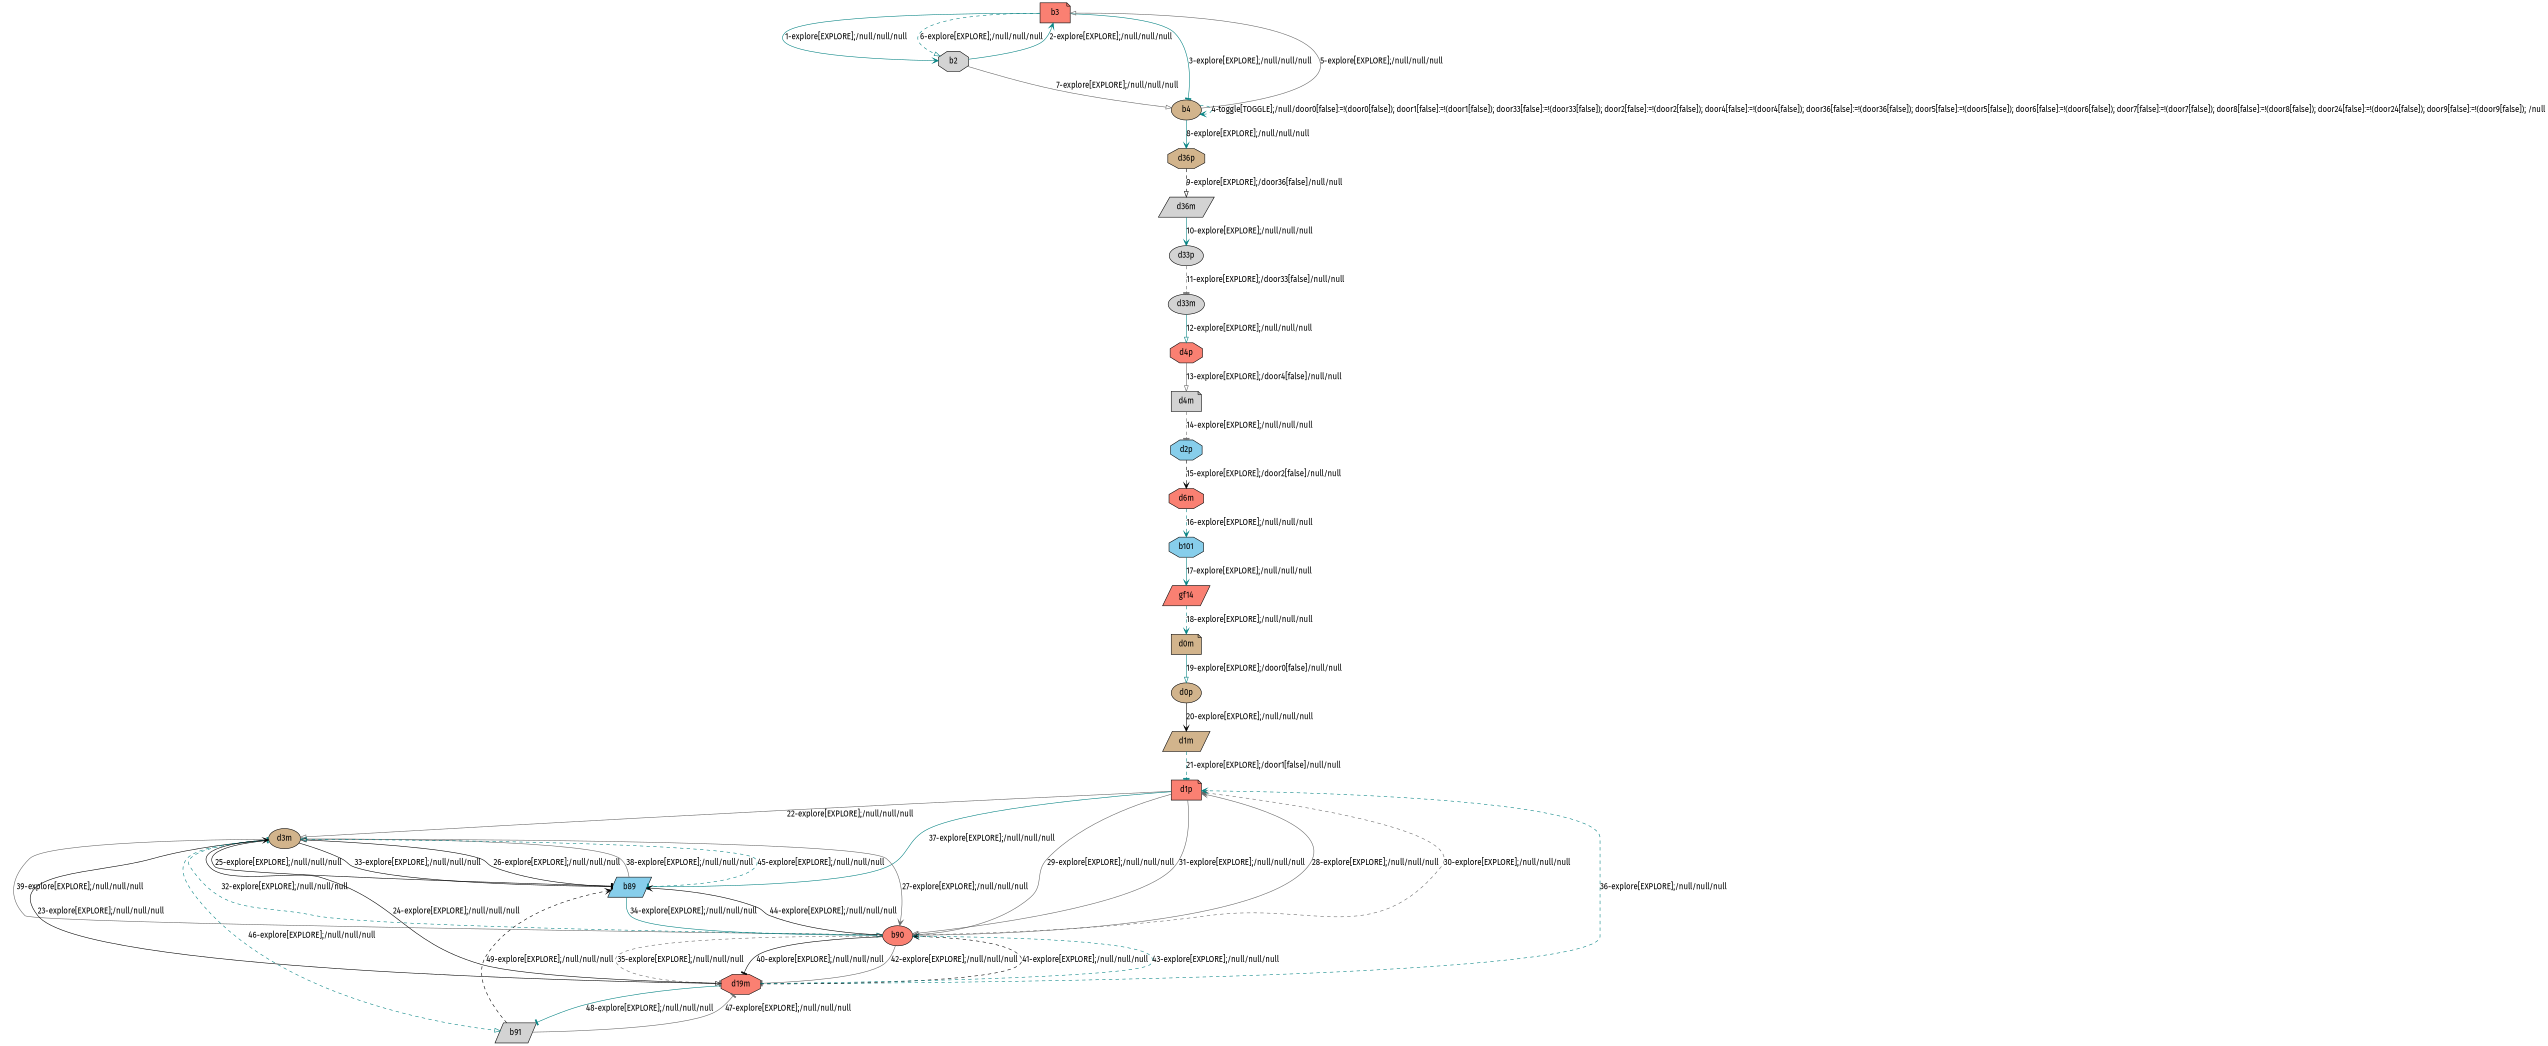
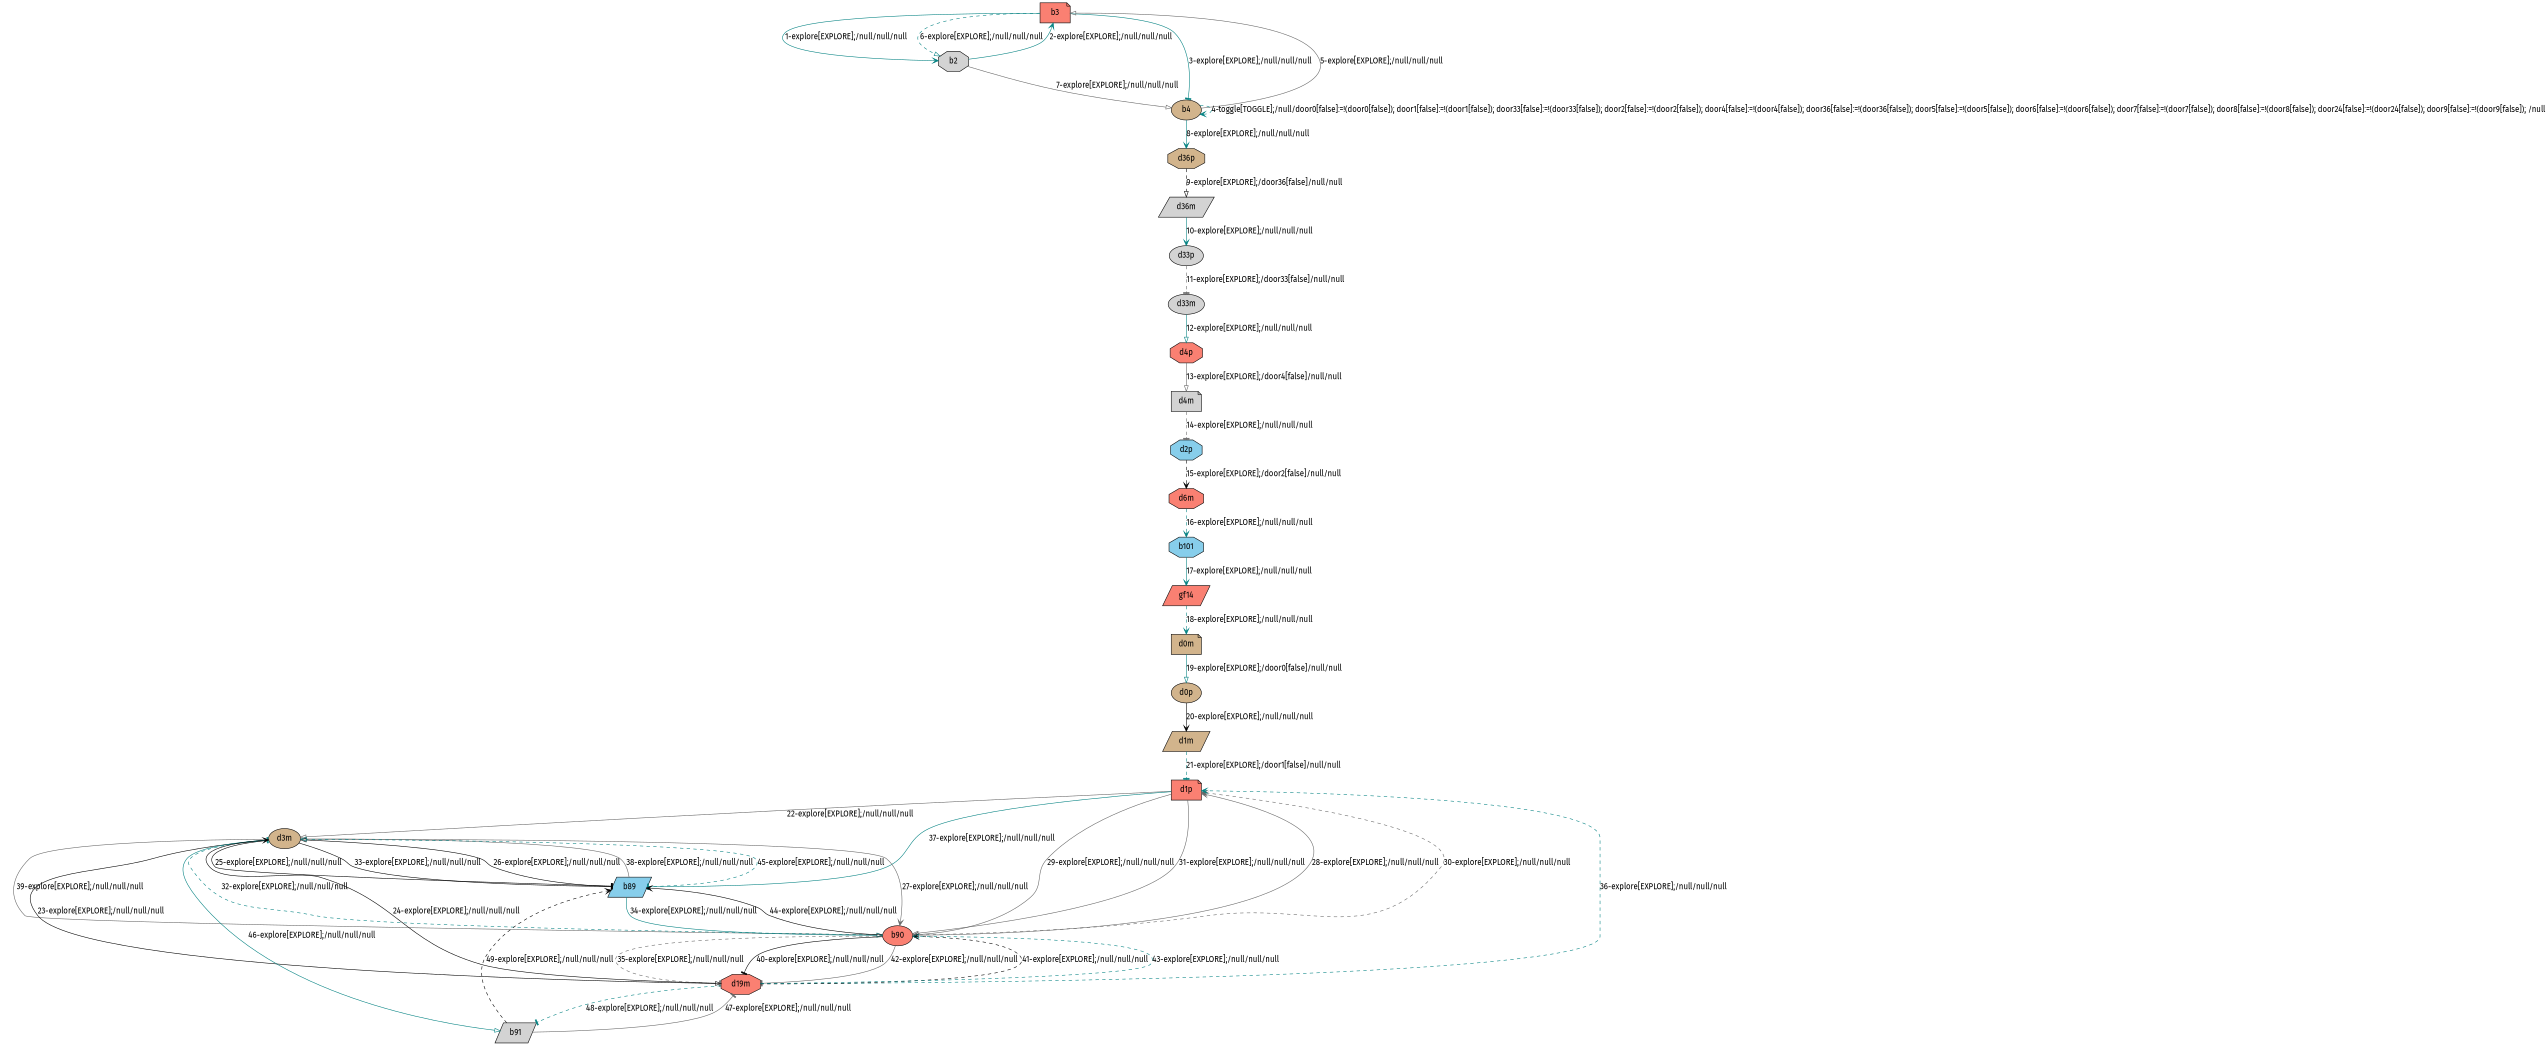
edge "d3m" -> "b91": style dashed -> solid
edge "d19m" -> "b91": style solid -> dashed
